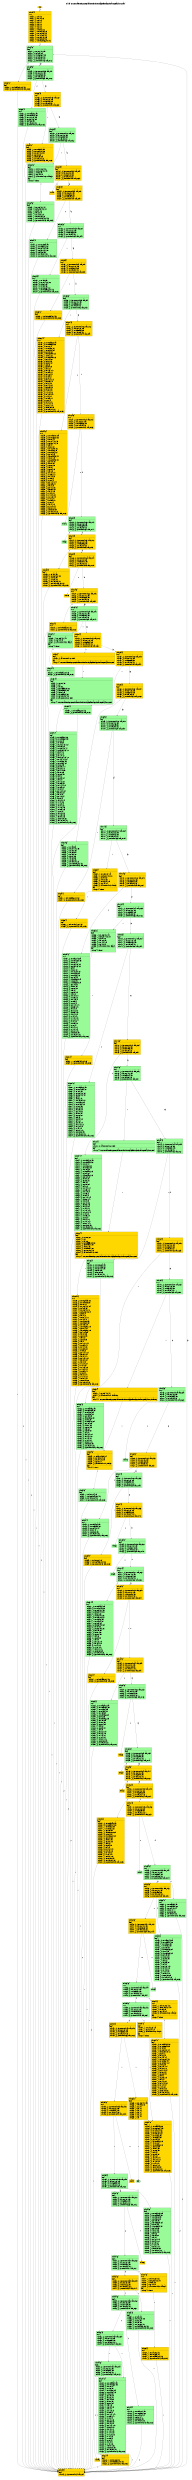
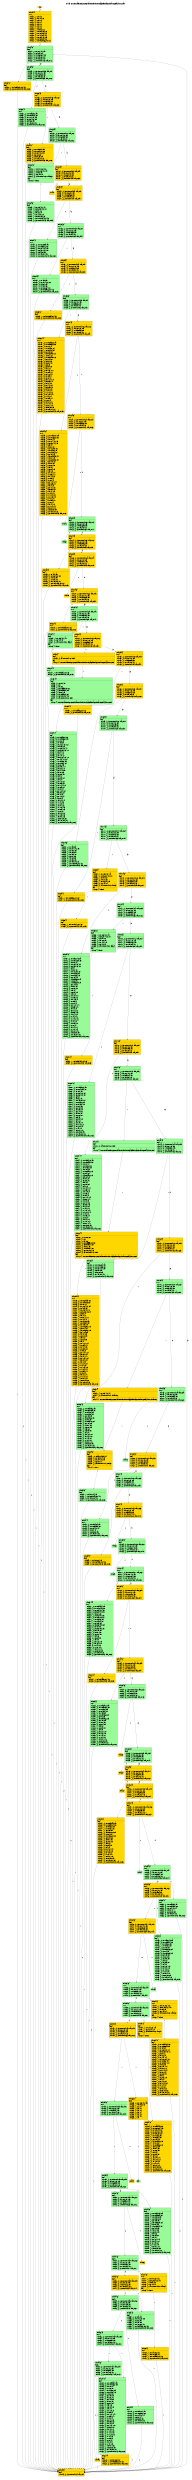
node "0x401e9b [12]": fillcolor palegreen -> gold
node "0x4019d0 [25]": fillcolor gold -> palegreen
